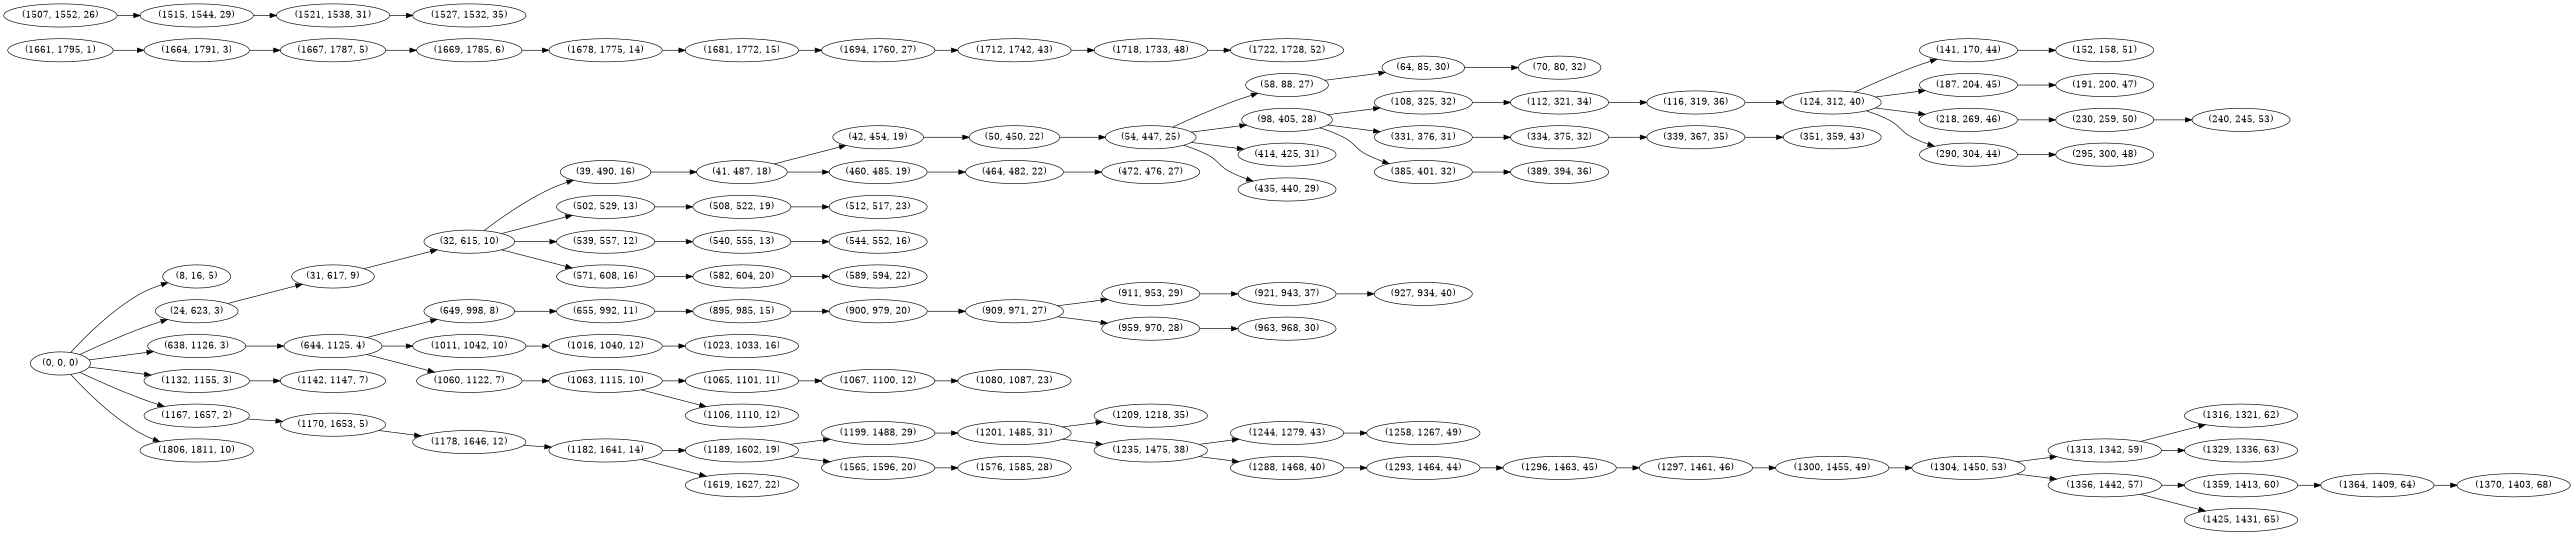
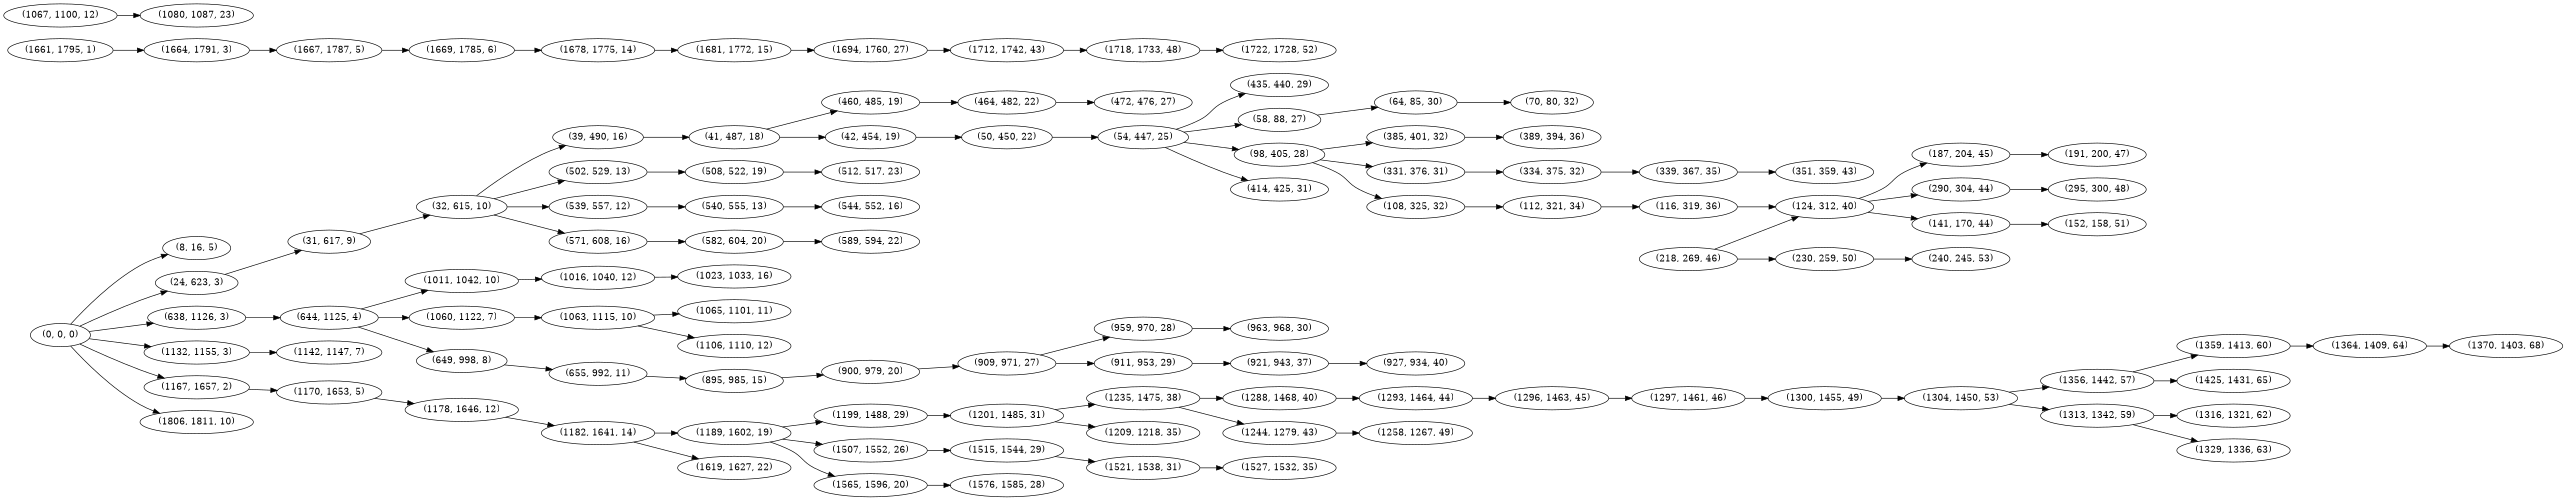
edge "(124, 312, 40)" -> "(218, 269, 46)": reversed
edge "(1065, 1101, 11)" -> "(1067, 1100, 12)": removed
edge "(1189, 1602, 19)" -> "(1507, 1552, 26)": added
